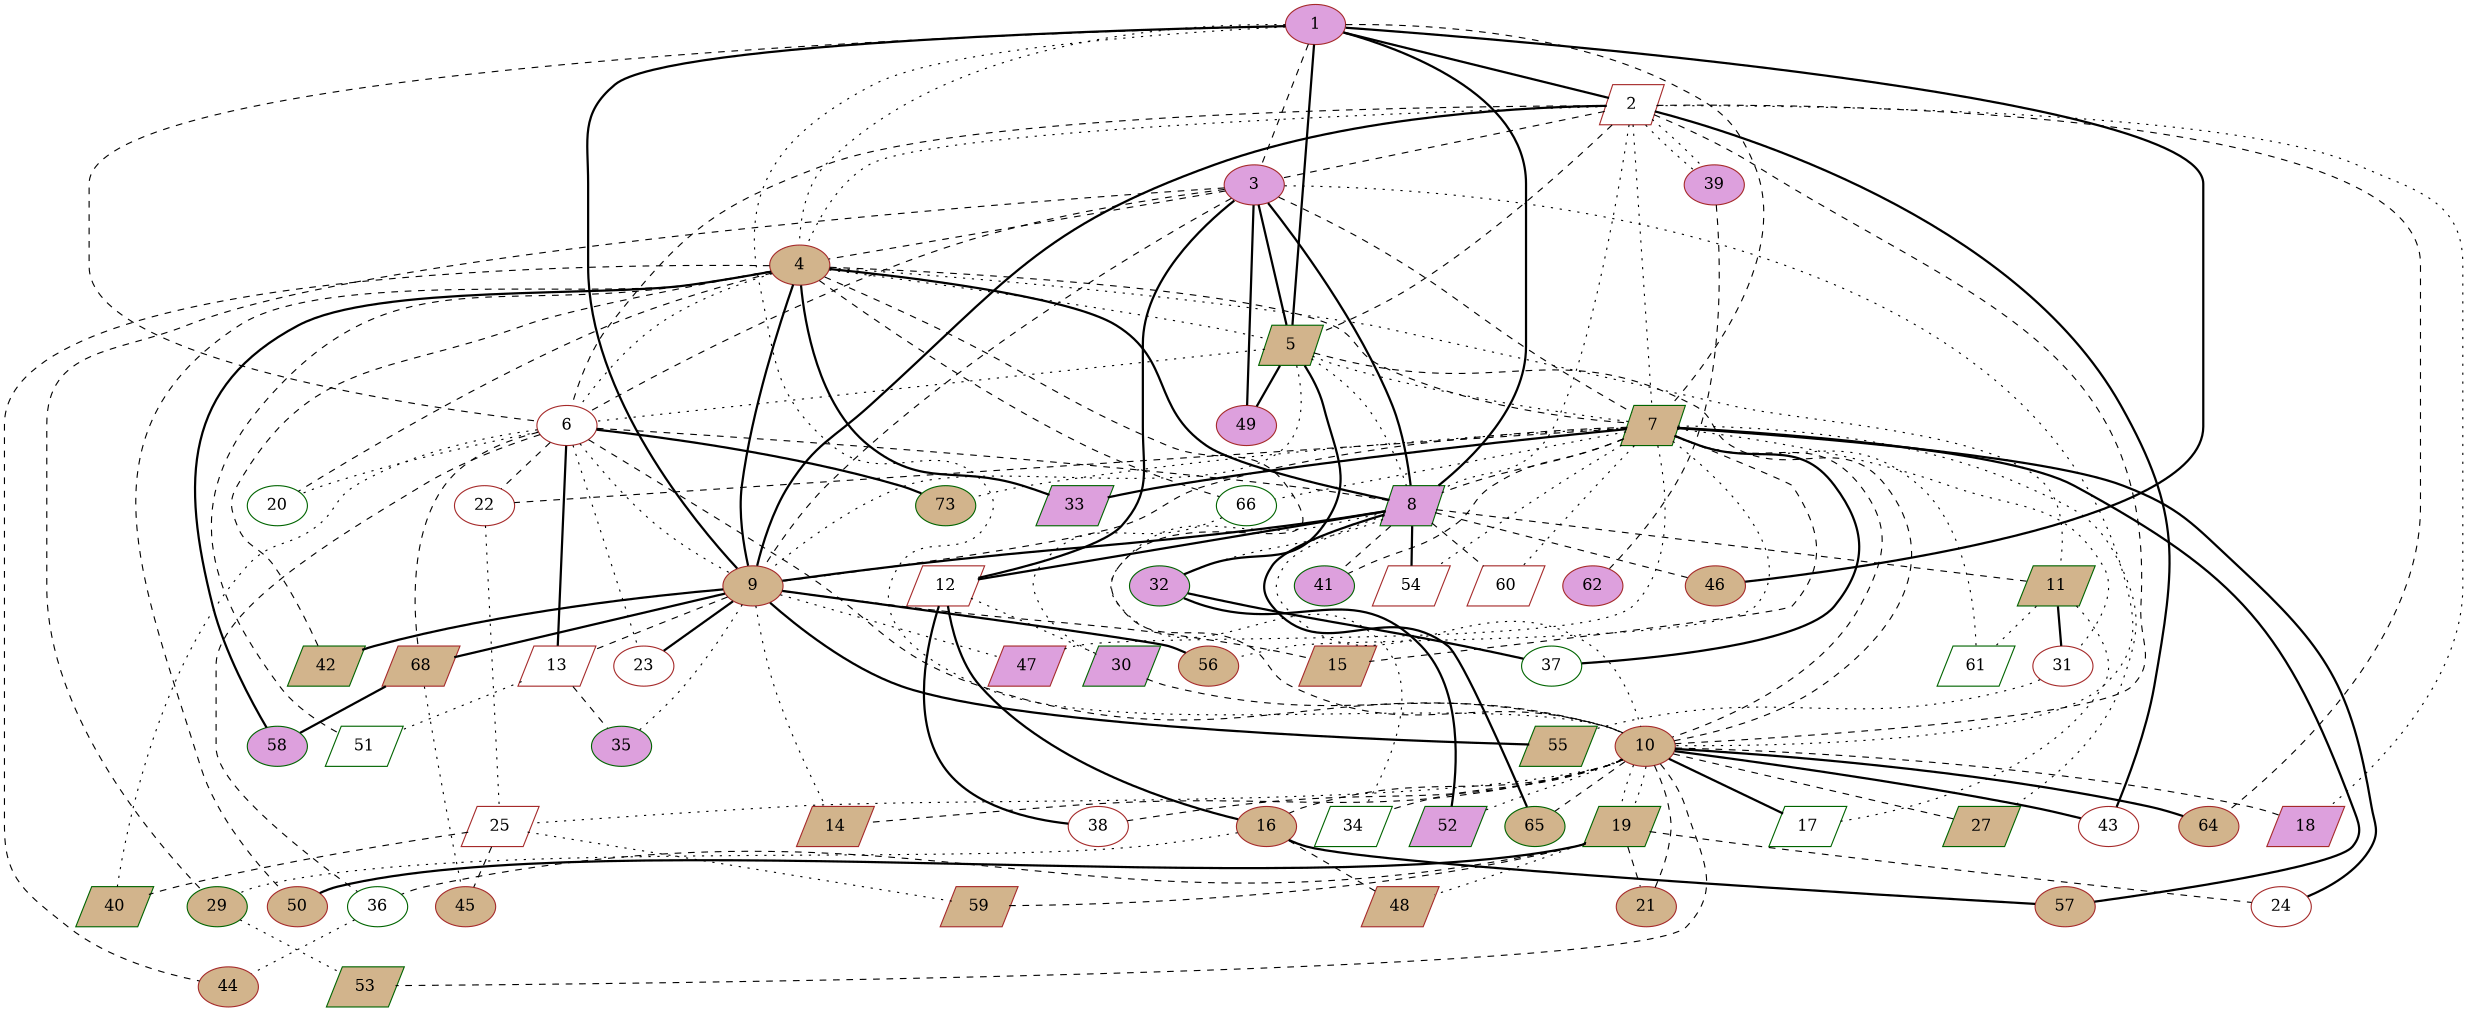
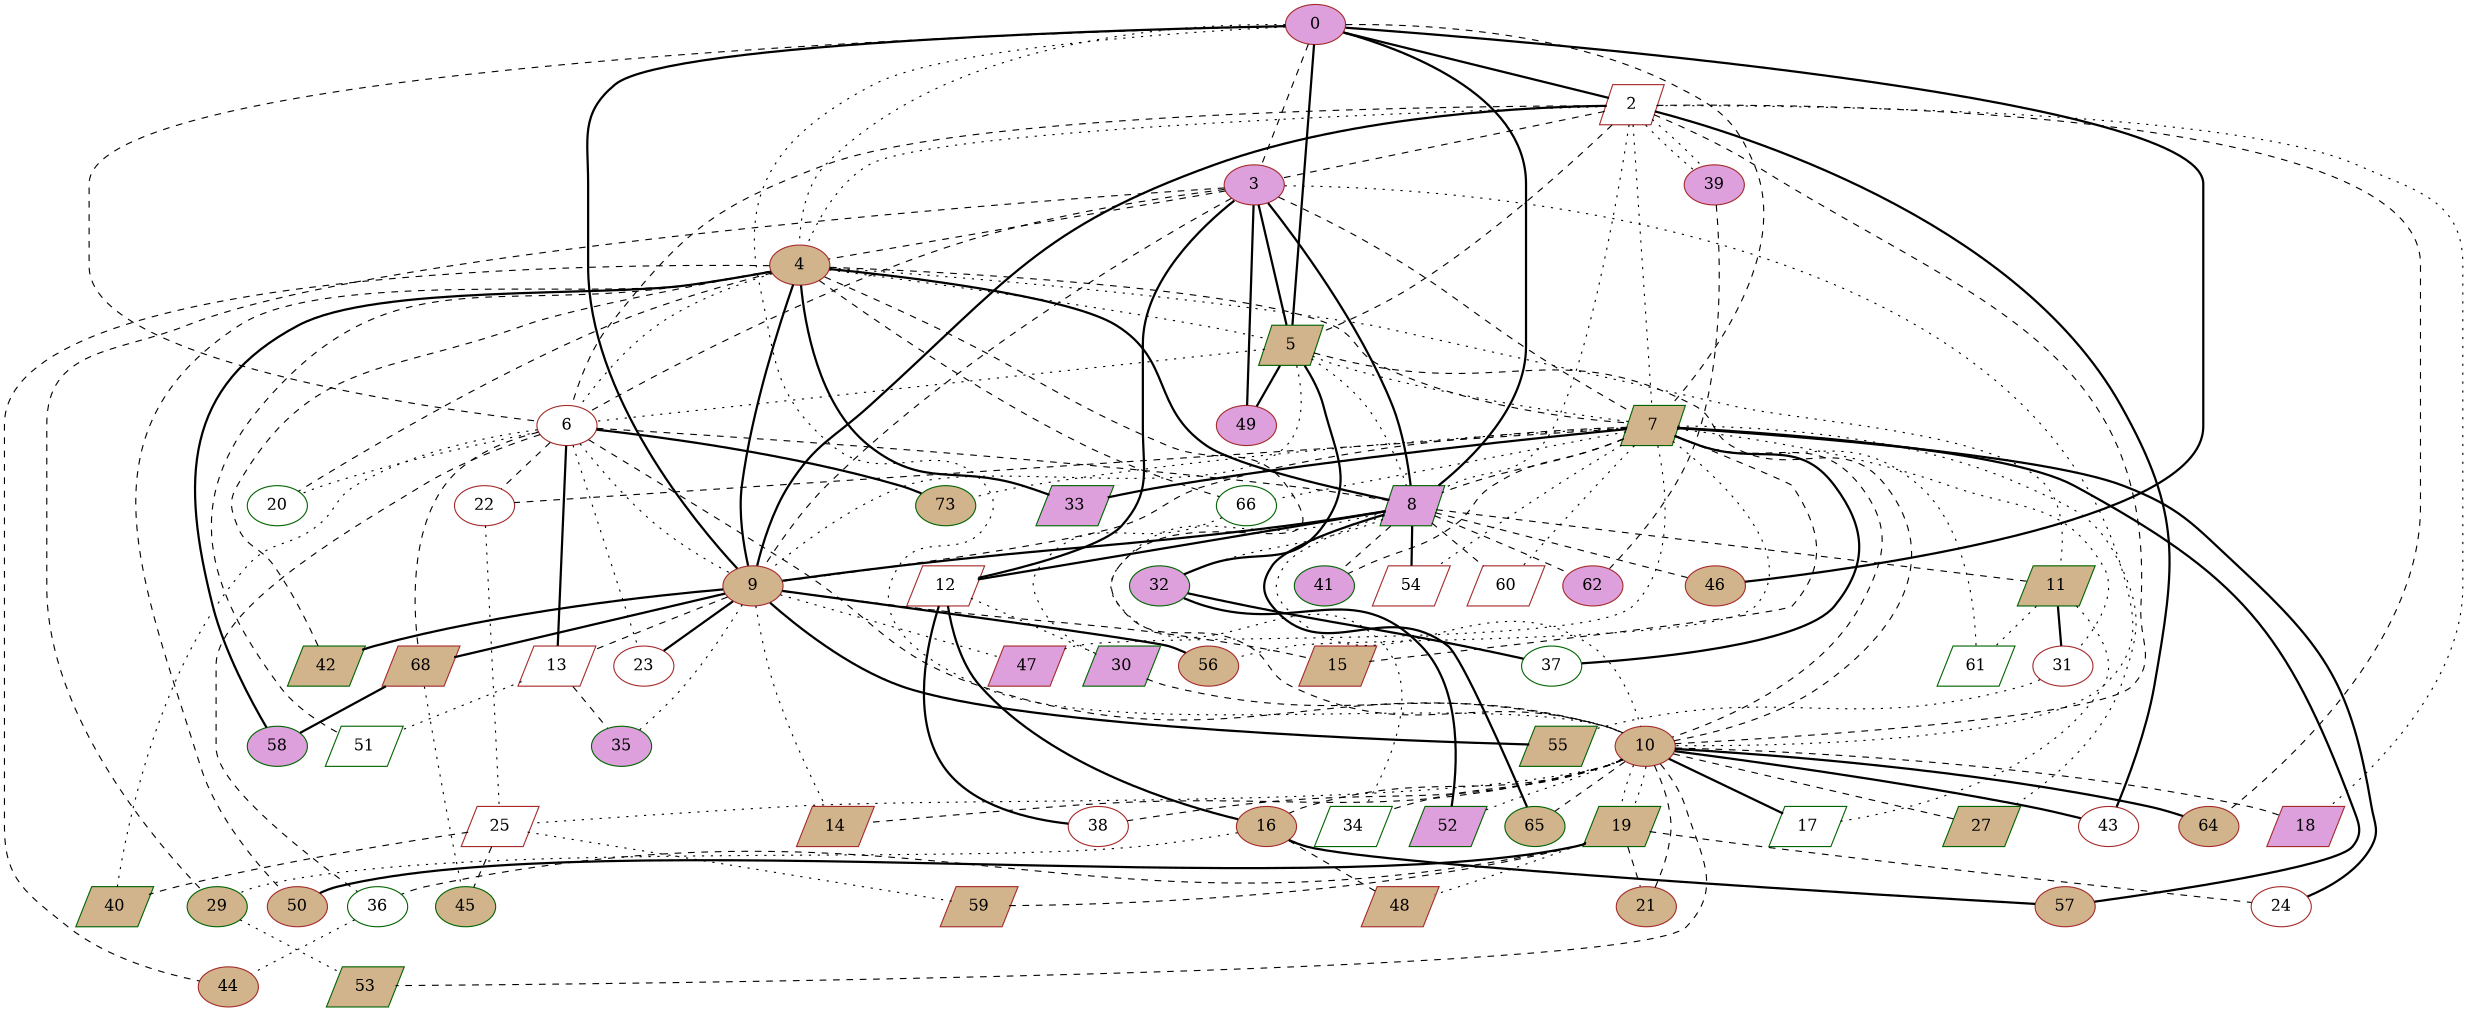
node "1": label "1" -> "0"
edge "8" -- "62": added
node "45": color brown -> darkgreen
